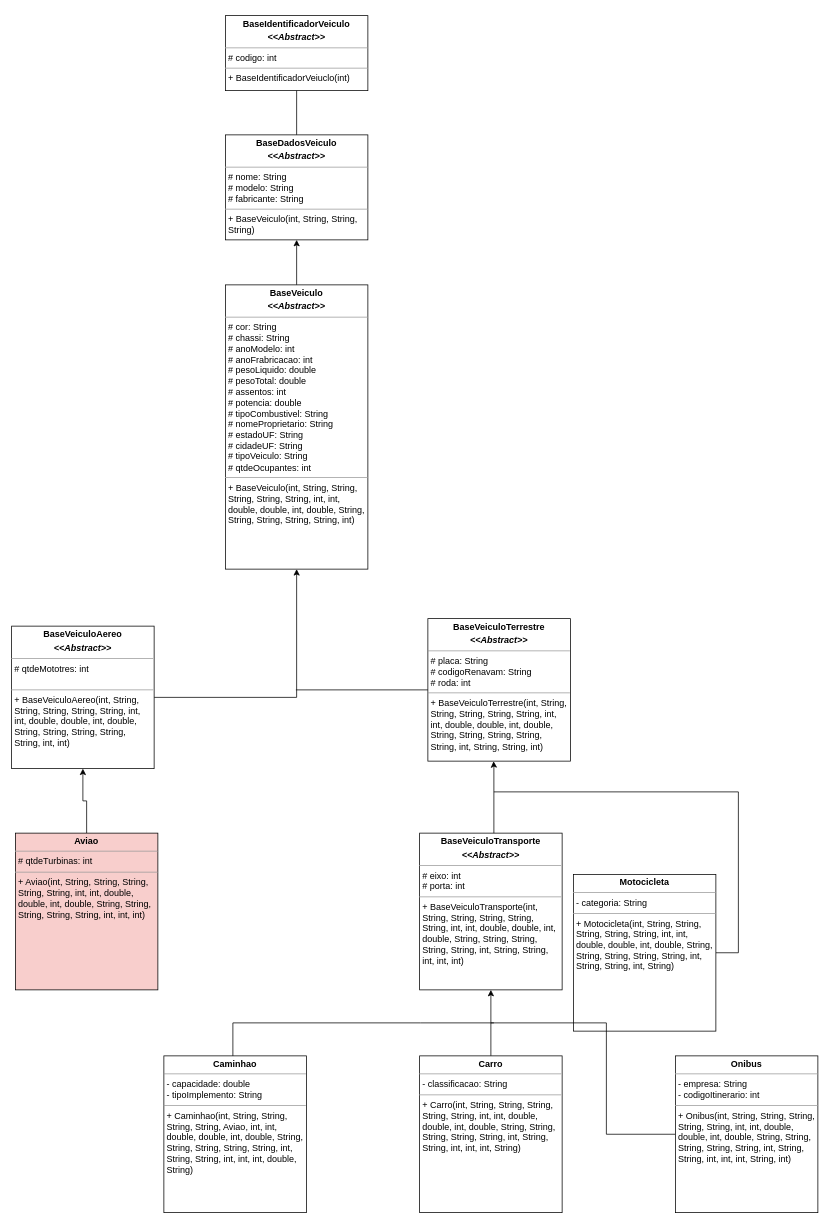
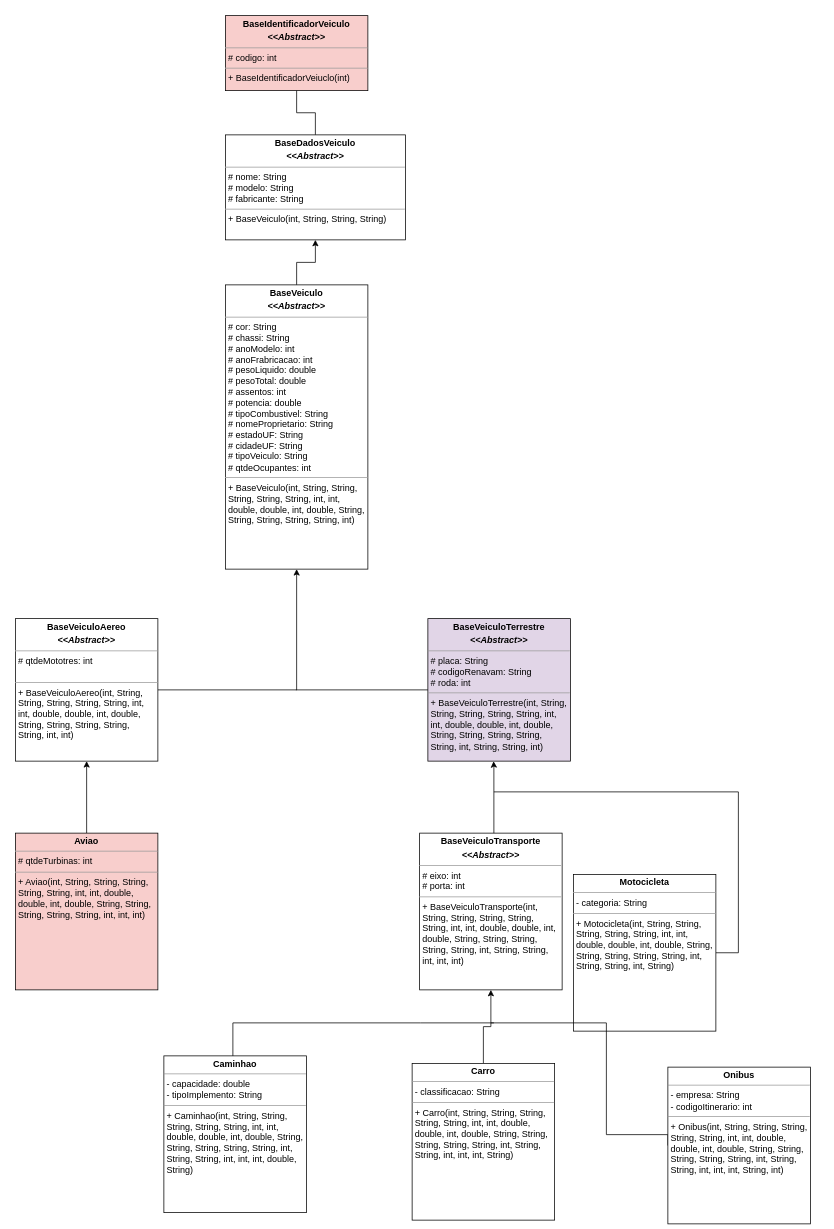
node "BaseIdentificadorVeiculo <<Abstract>> # codigo: int + BaseIdentificadorVeiuclo(int)": fillcolor #ffffff -> #f8cecc
node "BaseDadosVeiculo <<Abstract>> # nome: String # modelo: String # fabricante: String + BaseVeiculo(int, String, String, String)": size 143x105 -> 180x105
node "BaseVeiculoTerrestre <<Abstract>> # placa: String # codigoRenavam: String # roda: int + BaseVeiculoTerrestre(int, String, String, String, String, String, int, int, double, double, int, double, String, String, String, String, String, int, String, String, int)": fillcolor #ffffff -> #e1d5e7
node "BaseVeiculoAereo <<Abstract>> # qtdeMototres: int + BaseVeiculoAereo(int, String, String, String, String, String, int, int, double, double, int, double, String, String, String, String, String, int, int)": moved (83, 697) -> (87, 690)
node "Caminhao - capacidade: double - tipoImplemento: String + Caminhao(int, String, String, String, String, Aviao, int, int, double, double, int, double, String, String, String, String, String, int, String, String, int, int, int, double, String)": label "Caminhao - capacidade: double - tipoImplemento: String + Caminhao(int, String, String, String, String, Aviao, int, int, double, double, int, double, String, String, String, String, String, int, String, String, int, int, int, double, String)" -> "Caminhao - capacidade: double - tipoImplemento: String + Caminhao(int, String, String, String, String, String, int, int, double, double, int, double, String, String, String, String, String, int, String, String, int, int, int, double, String)"
node "Carro - classificacao: String + Carro(int, String, String, String, String, String, int, int, double, double, int, double, String, String, String, String, String, int, String, String, int, int, int, String)": moved (491, 1134) -> (483, 1142)
node "Onibus - empresa: String - codigoItinerario: int + Onibus(int, String, String, String, String, String, int, int, double, double, int, double, String, String, String, String, String, int, String, String, int, int, int, String, int)": moved (747, 1134) -> (739, 1145)
